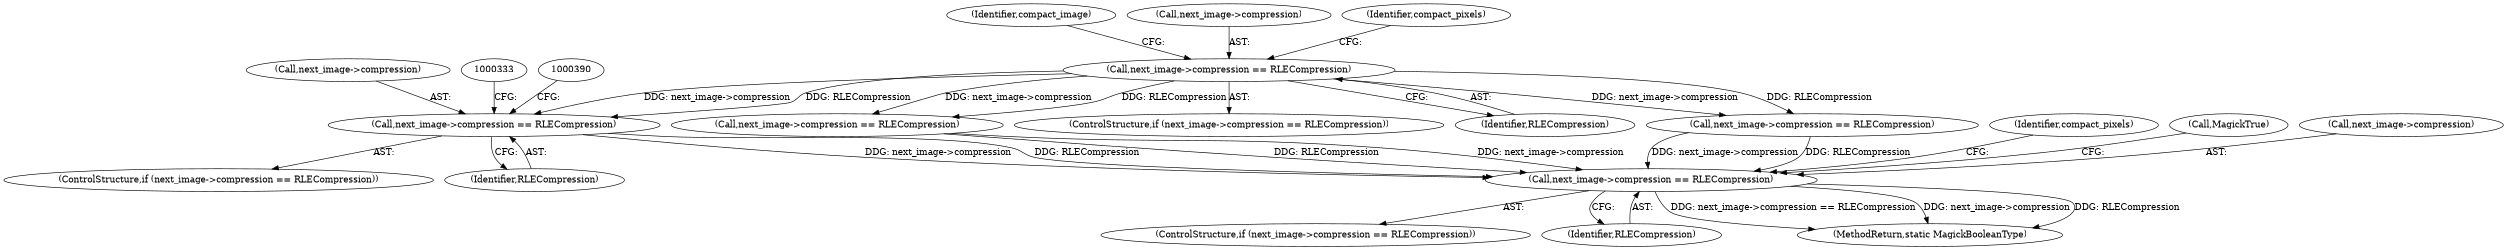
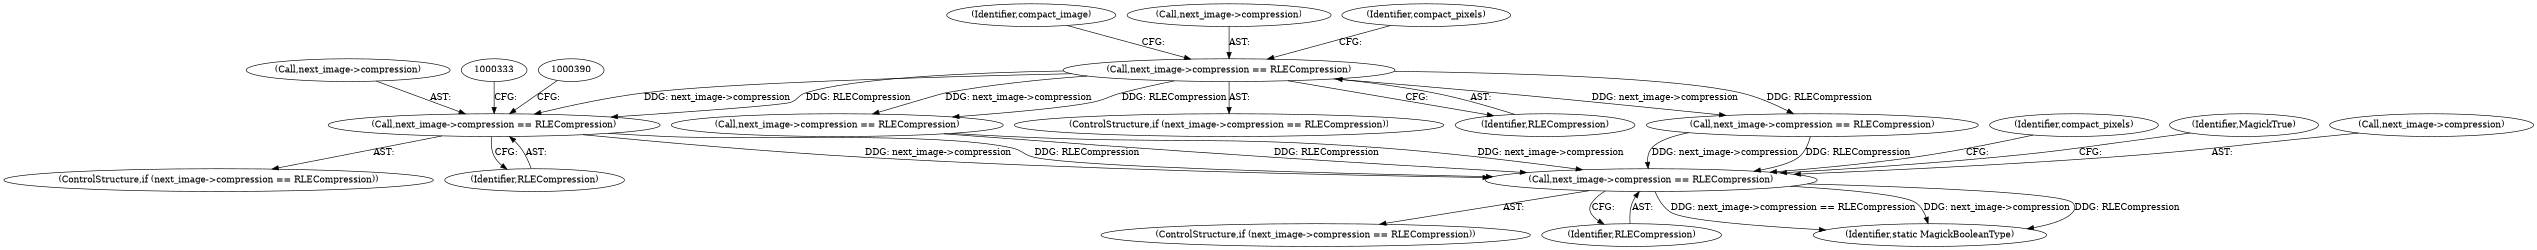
node "(Call,MagickTrue)": label "(Call,MagickTrue)" -> "(Identifier,MagickTrue)"
node "(MethodReturn,static MagickBooleanType)": label "(MethodReturn,static MagickBooleanType)" -> "(Identifier,static MagickBooleanType)"
